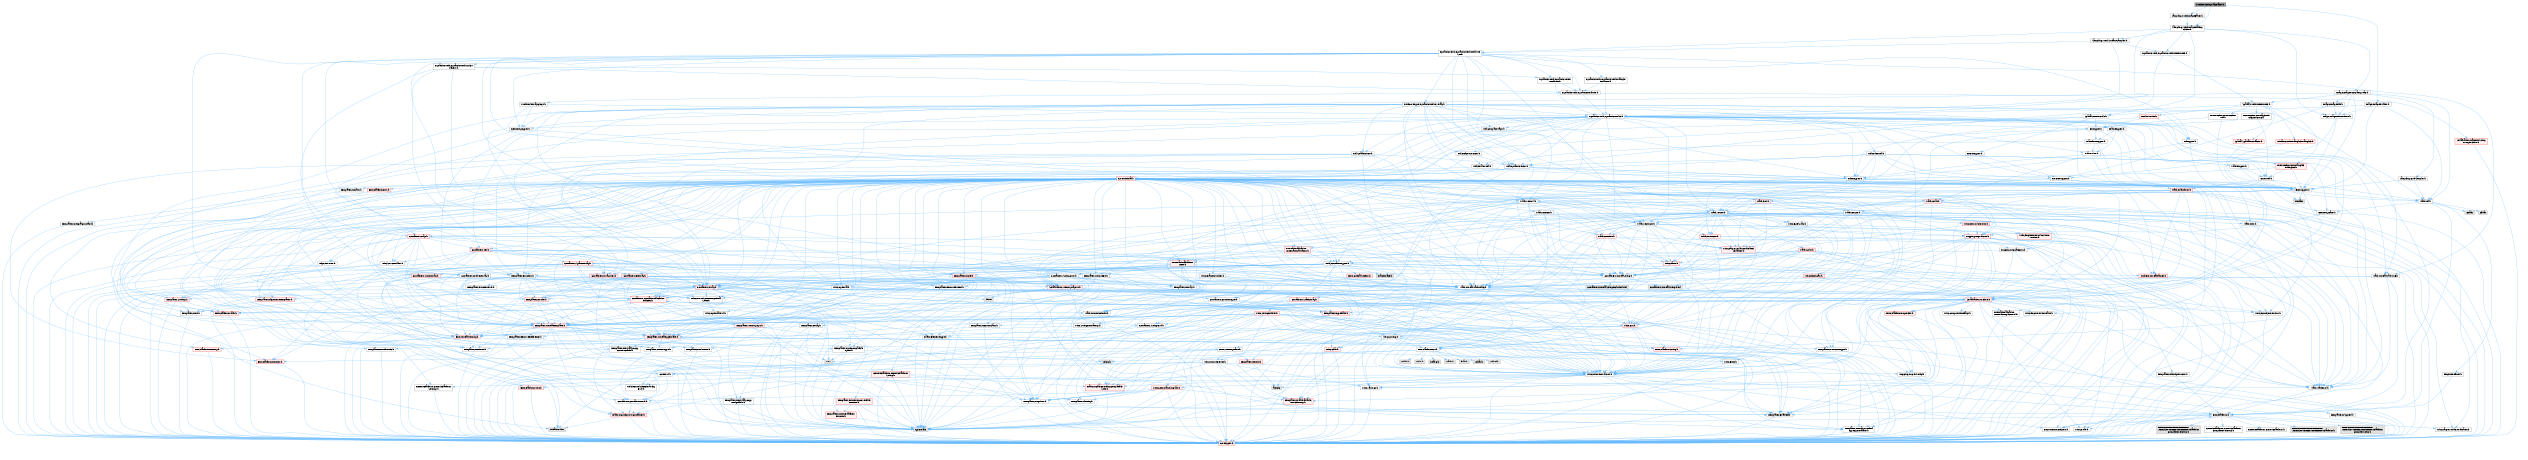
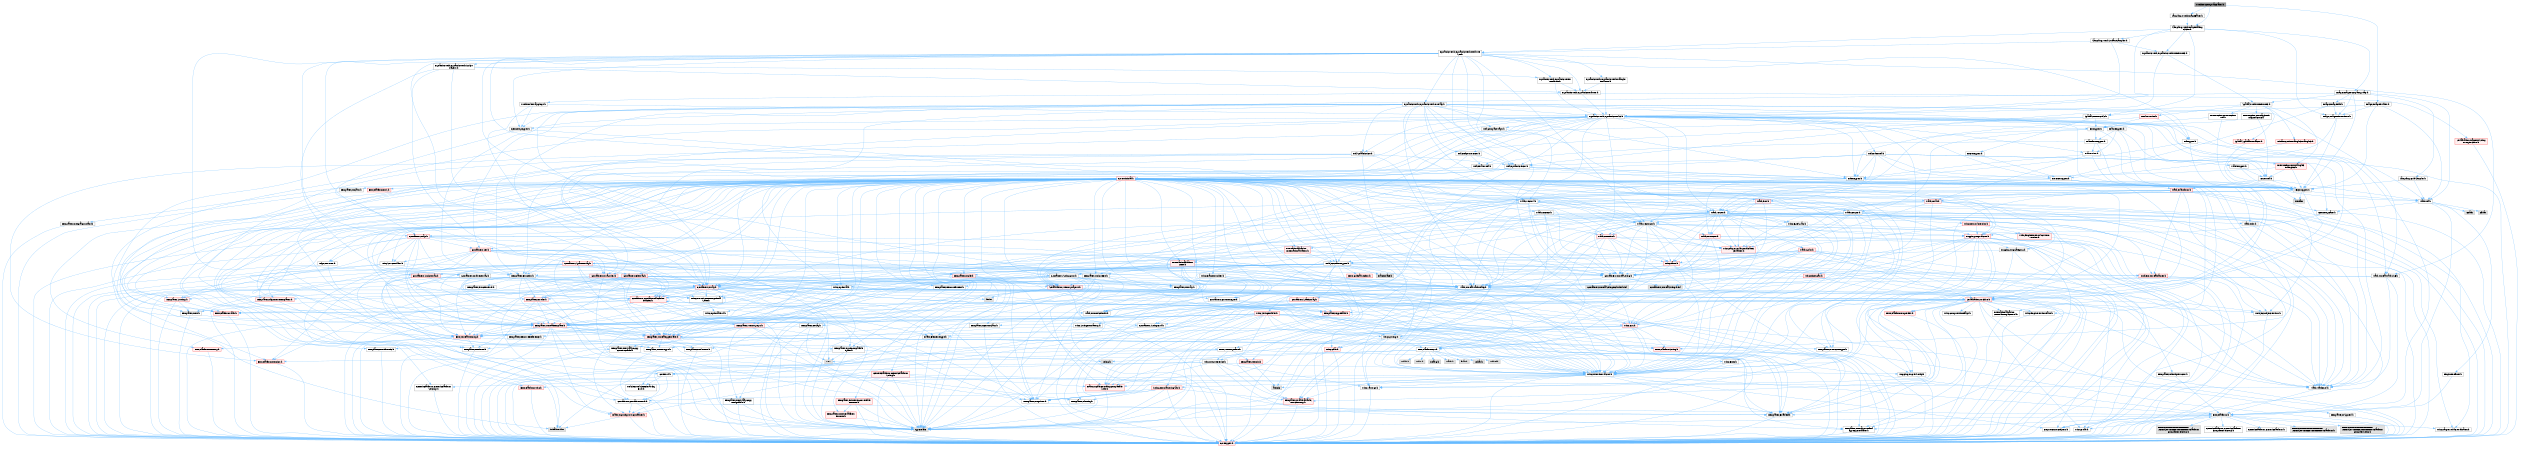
node "IsUECoreType/DynamicMeshOverlay.h": label "IsUECoreType/DynamicMeshOverlay.h" -> "DynamicMesh/DynamicMeshOverlay.h"
edge "CoreMinimal.h" -> "UObject/UnrealNames.h": now "Internationalization /Text.h" -> "UObject/UnrealNames.h"
edge "Misc/AssertionMacros.h" -> "Templates/IsArrayOrRefOf TypeByPredicate.h": now "HAL/Platform.h" -> "Templates/IsArrayOrRefOf TypeByPredicate.h"
edge "HAL/PlatformTLS.h" -> "CoreTypes.h": now "InfoTypes.h" -> "CoreTypes.h"
